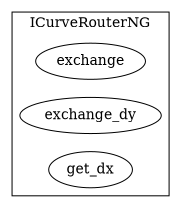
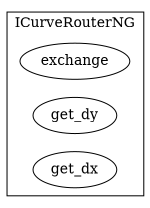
node "exchange_dy": label "exchange_dy" -> "get_dy"
